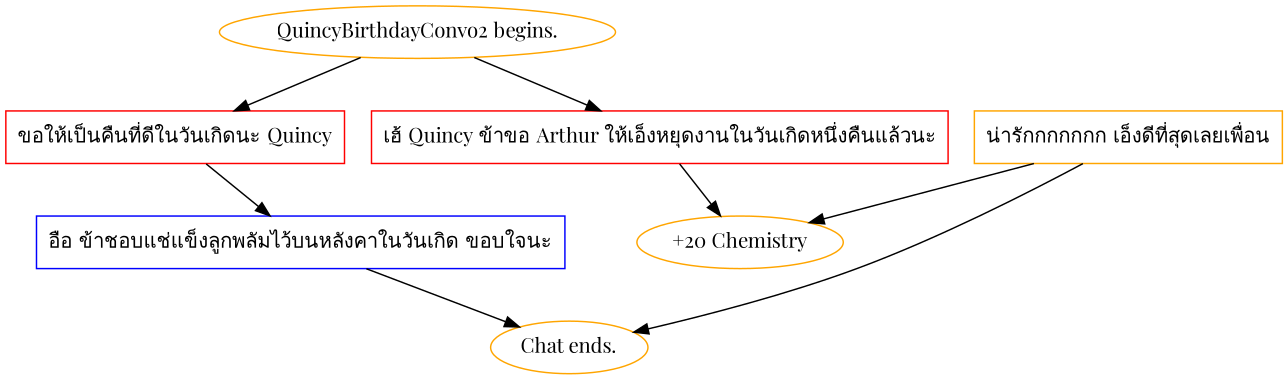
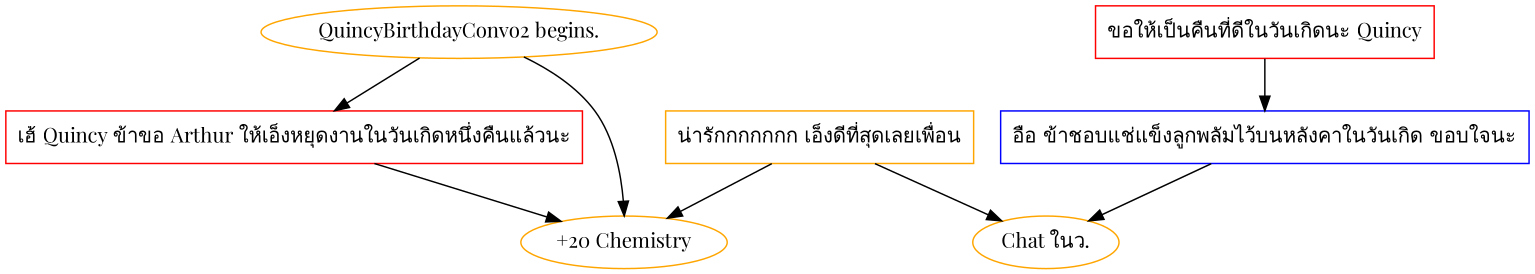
edge "QuincyBirthdayConvo2 begins." -> "ขอให้เป็นคืนที่ดีในวันเกิดนะ Quincy": now "QuincyBirthdayConvo2 begins." -> "+20 Chemistry"
node "Chat ends.": label "Chat ends." -> "Chat ในว."
